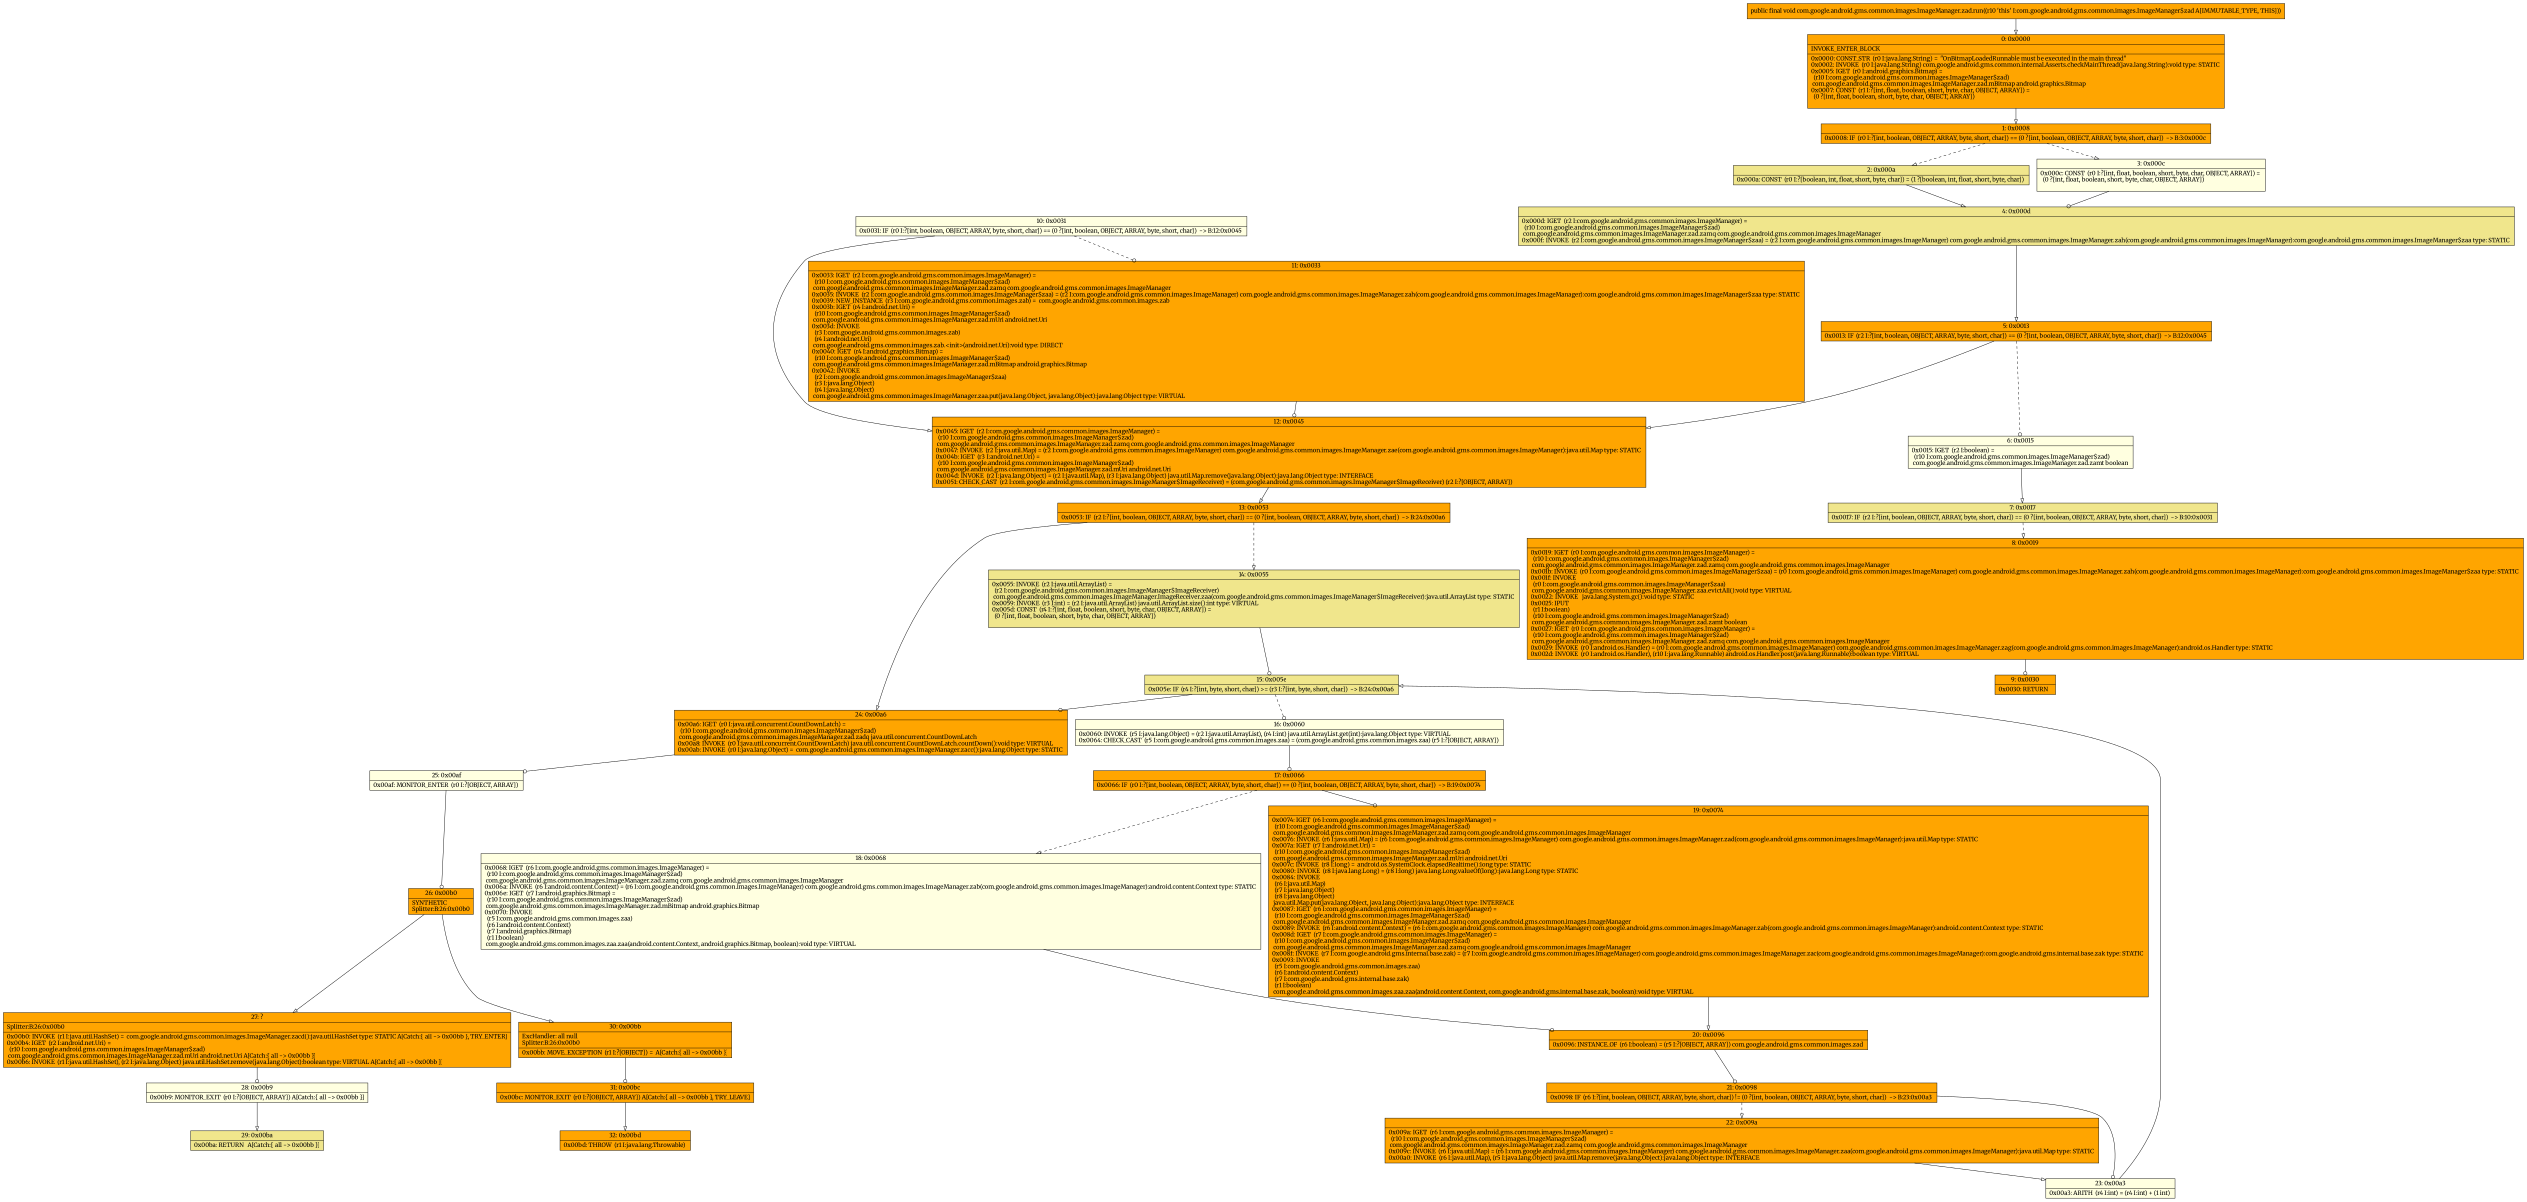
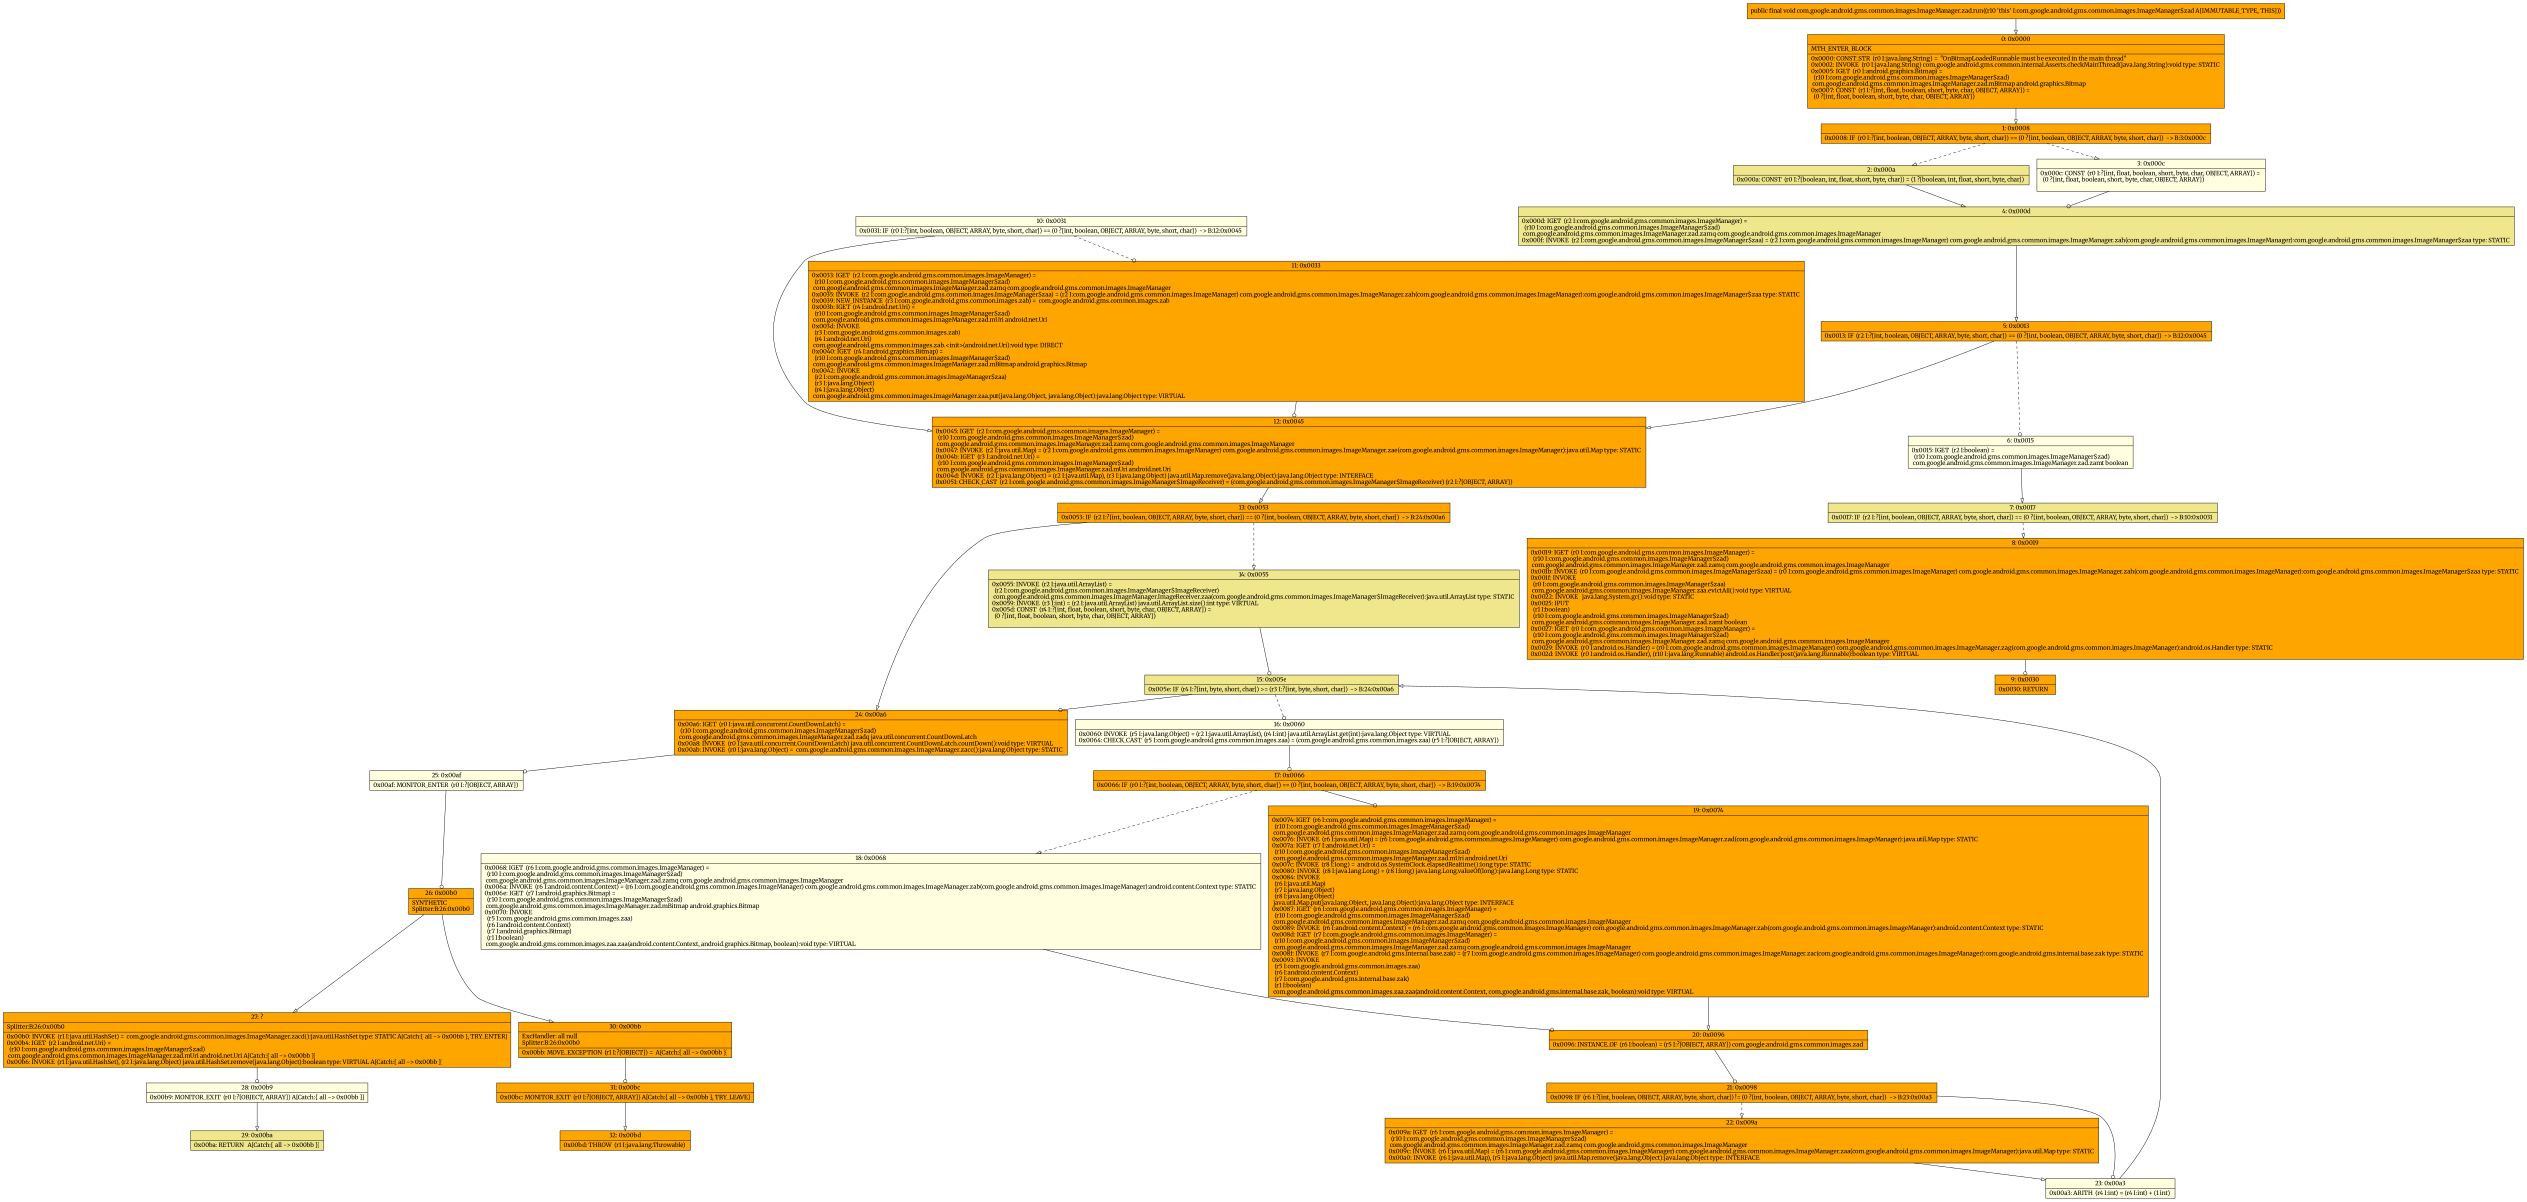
node "0: 0x0000": text "INVOKE_ENTER_BLOCK" -> "MTH_ENTER_BLOCK"
